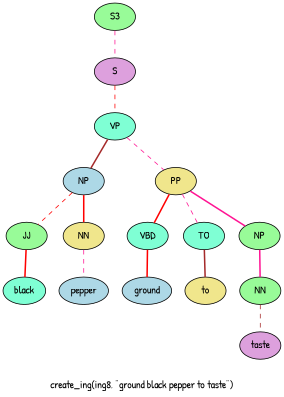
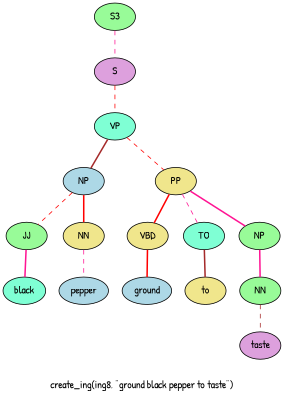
edge "VP" -- "PP": color deeppink -> red
node "VBD": fillcolor aquamarine -> khaki
edge "JJ" -- "black": color red -> deeppink
